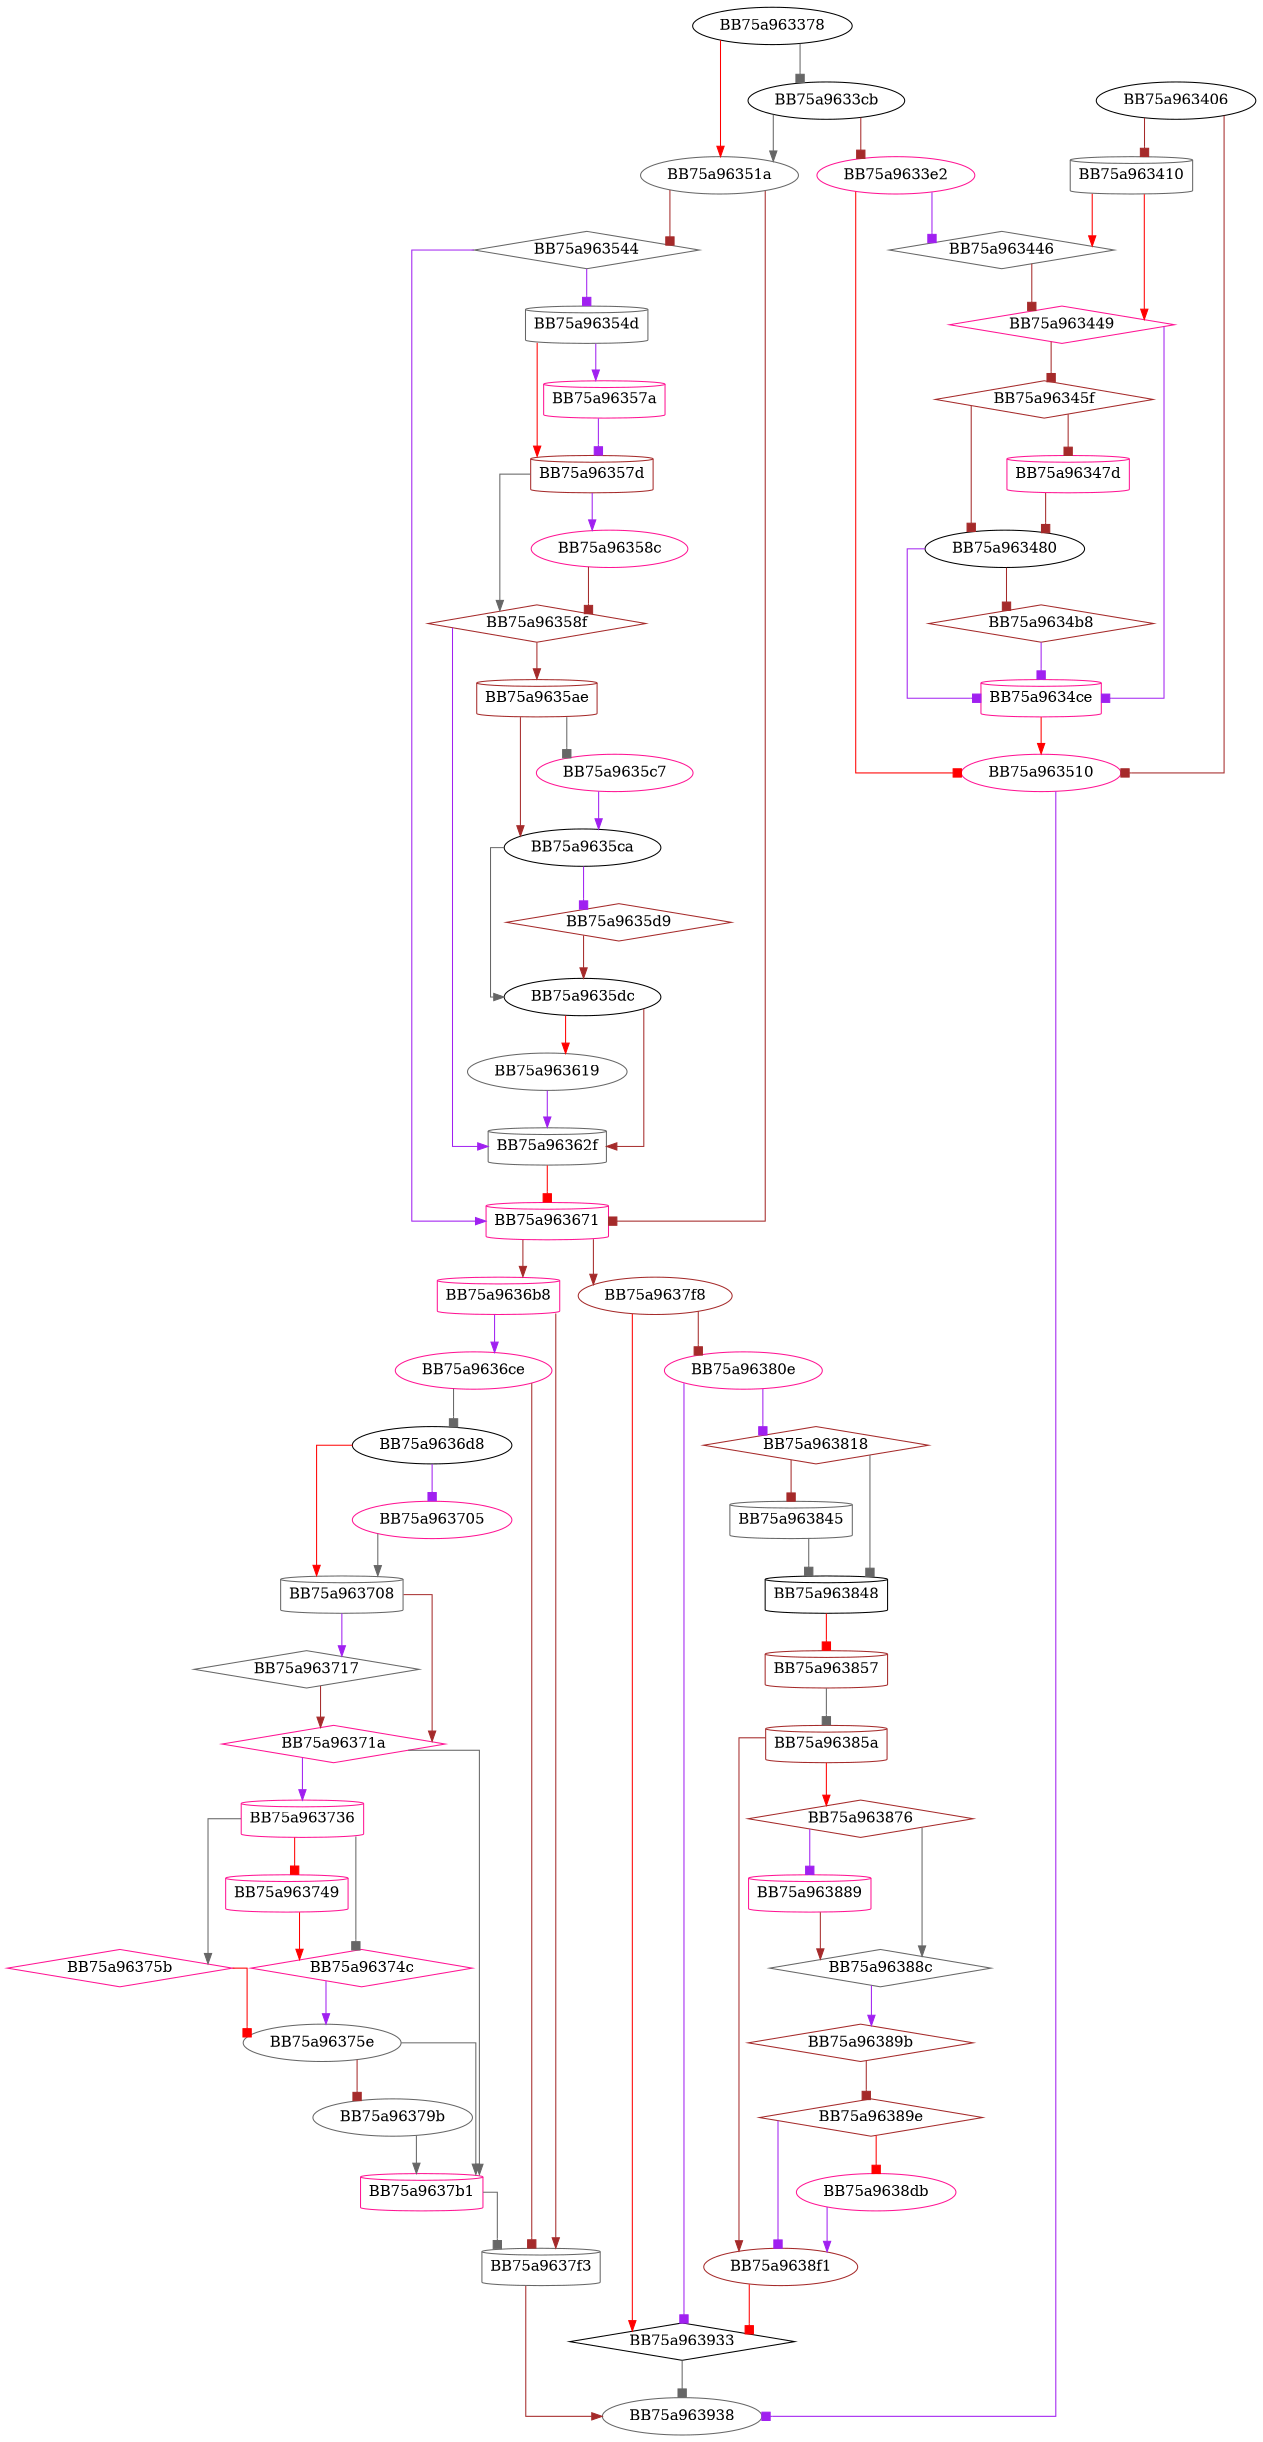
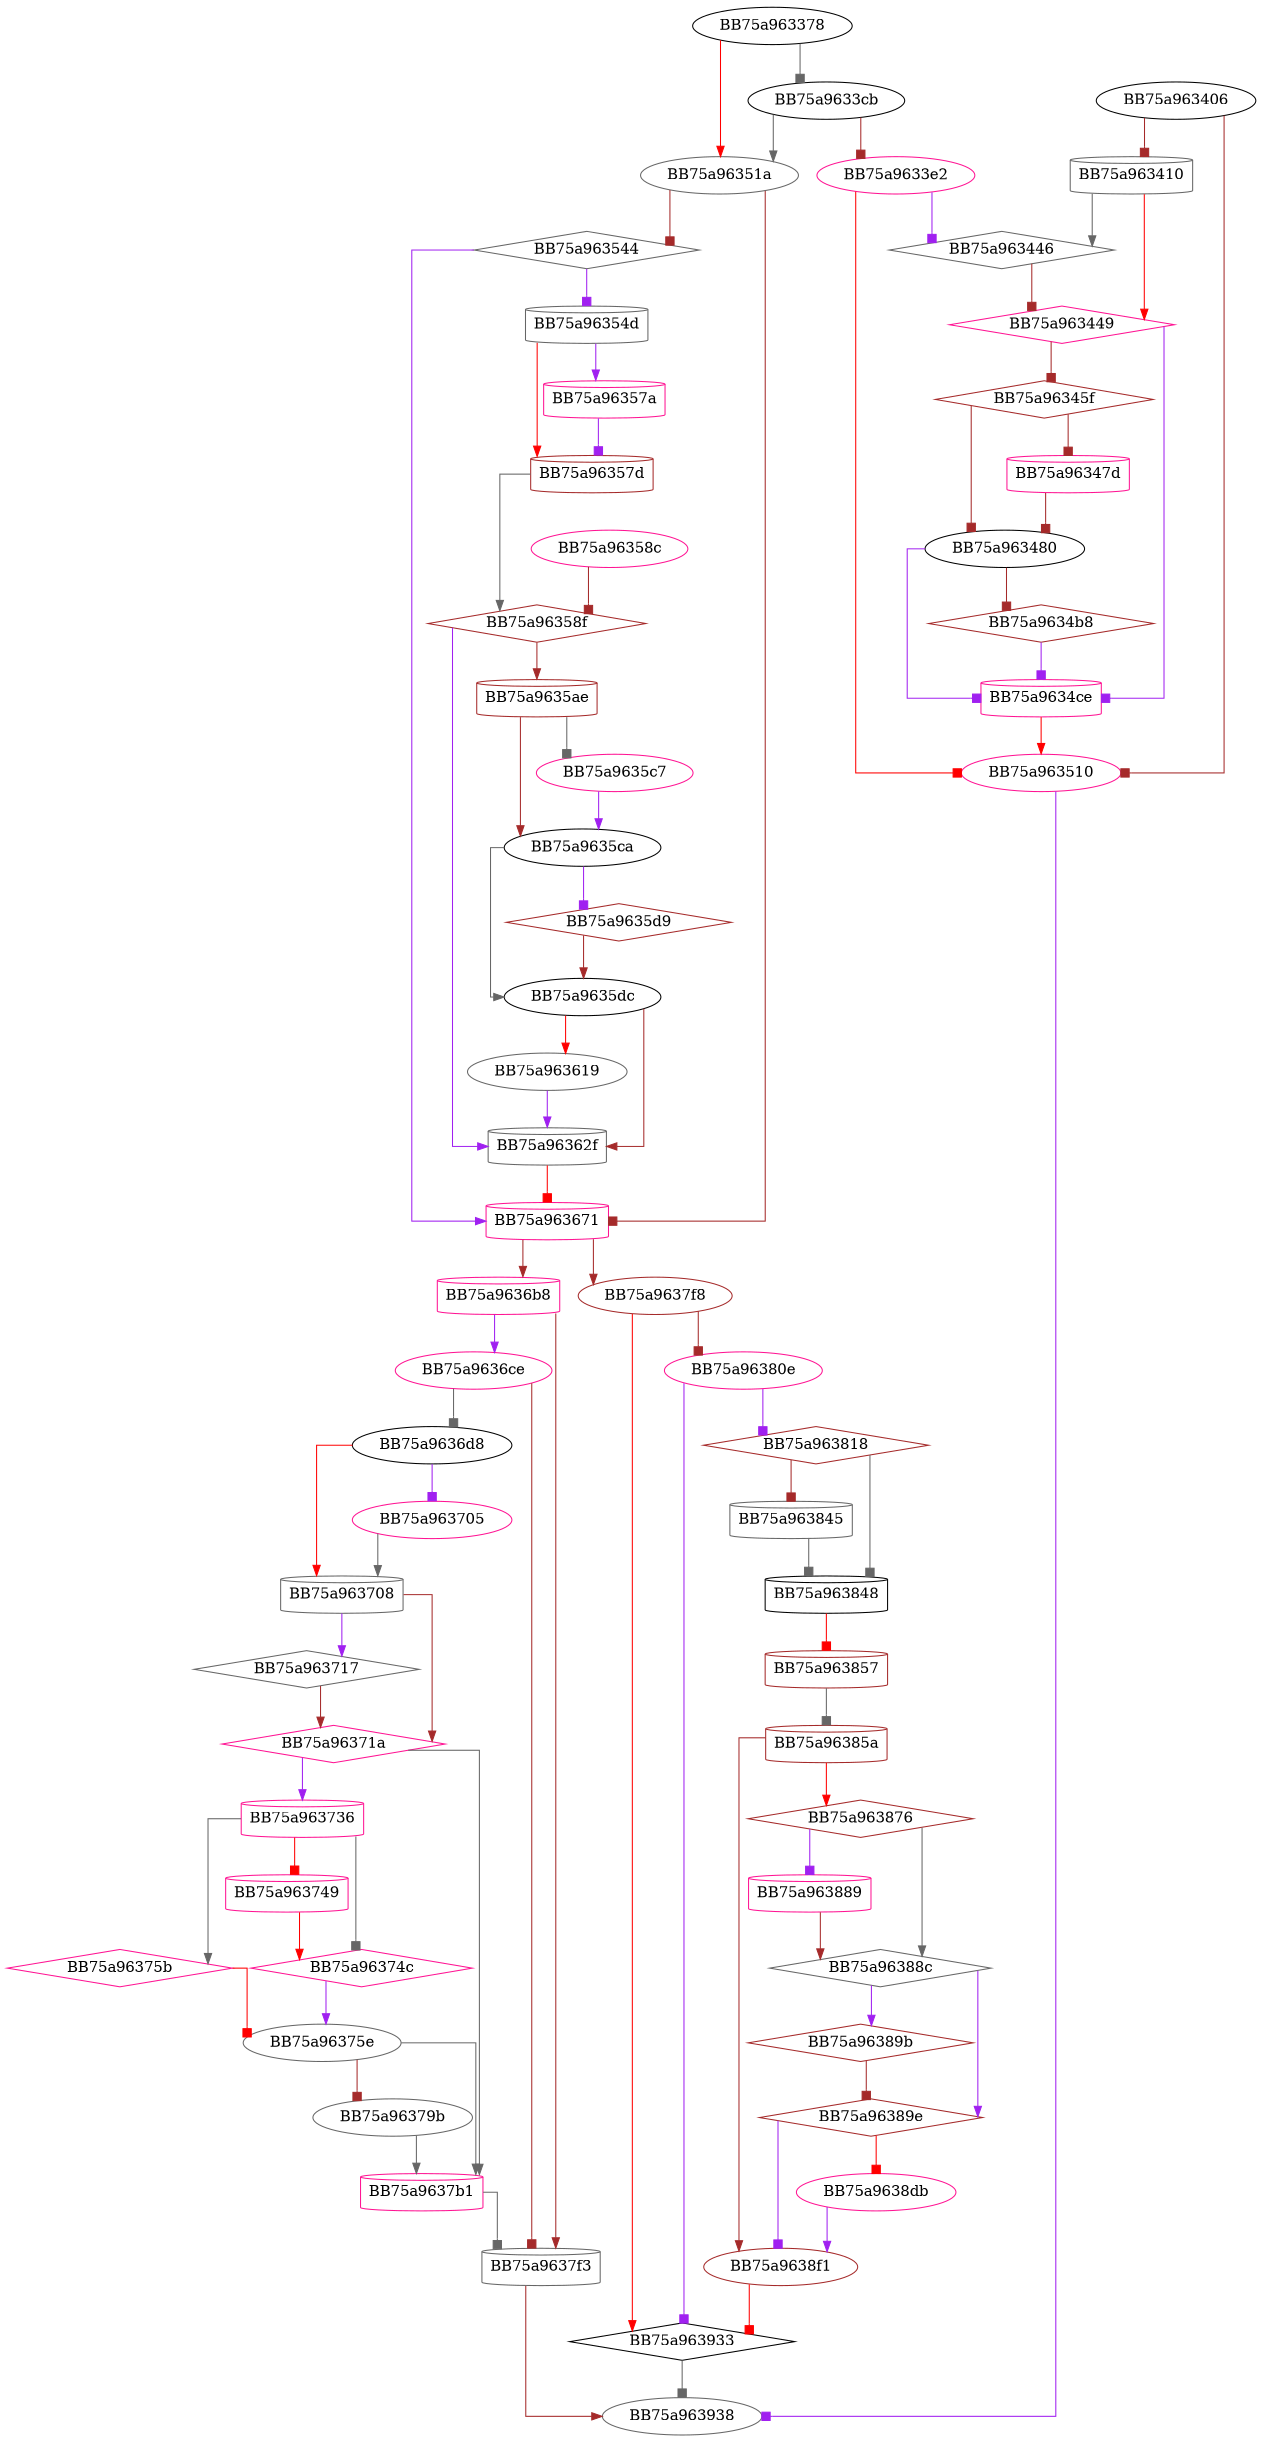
edge "BB75a963410" -> "BB75a963446": color red -> gray40
edge "BB75a96357d" -> "BB75a96358c": removed
edge "BB75a96388c" -> "BB75a96389e": added
